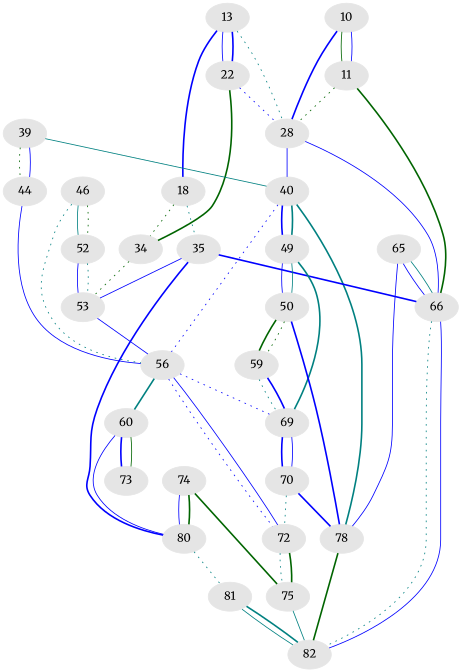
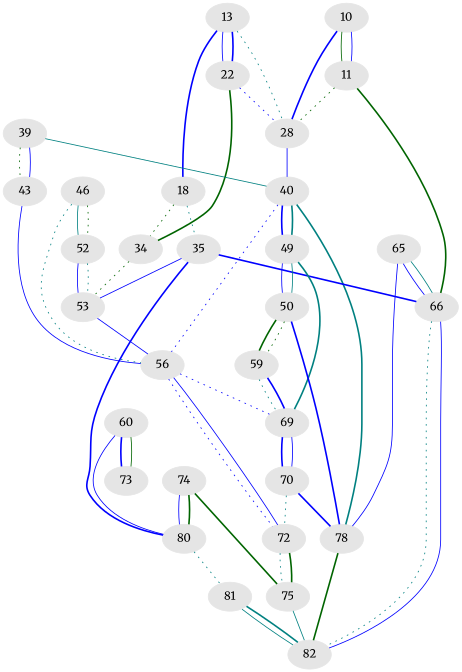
node "44": label "44" -> "43"
edge "28" -- "66": removed
edge "56" -- "60": removed
